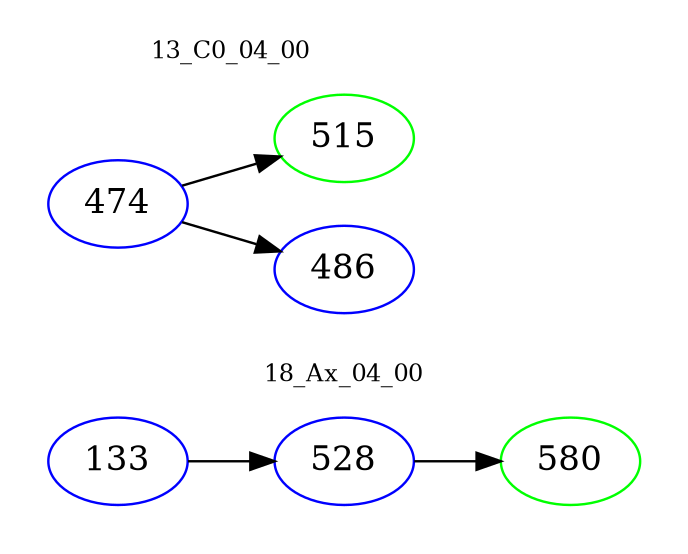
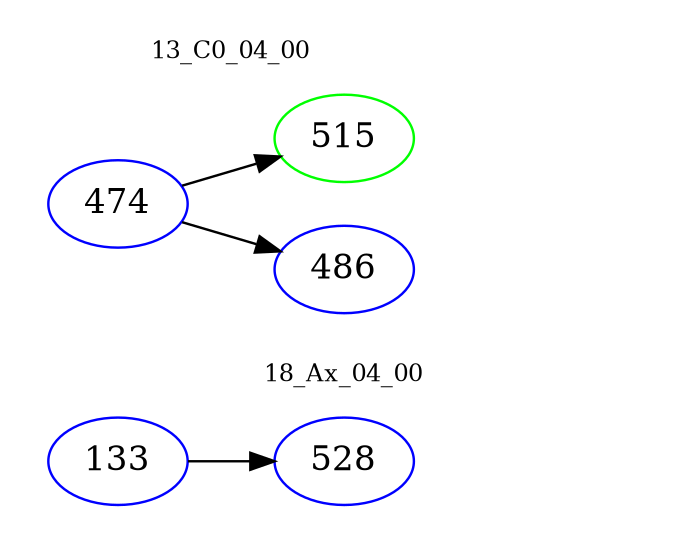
node "580": removed
